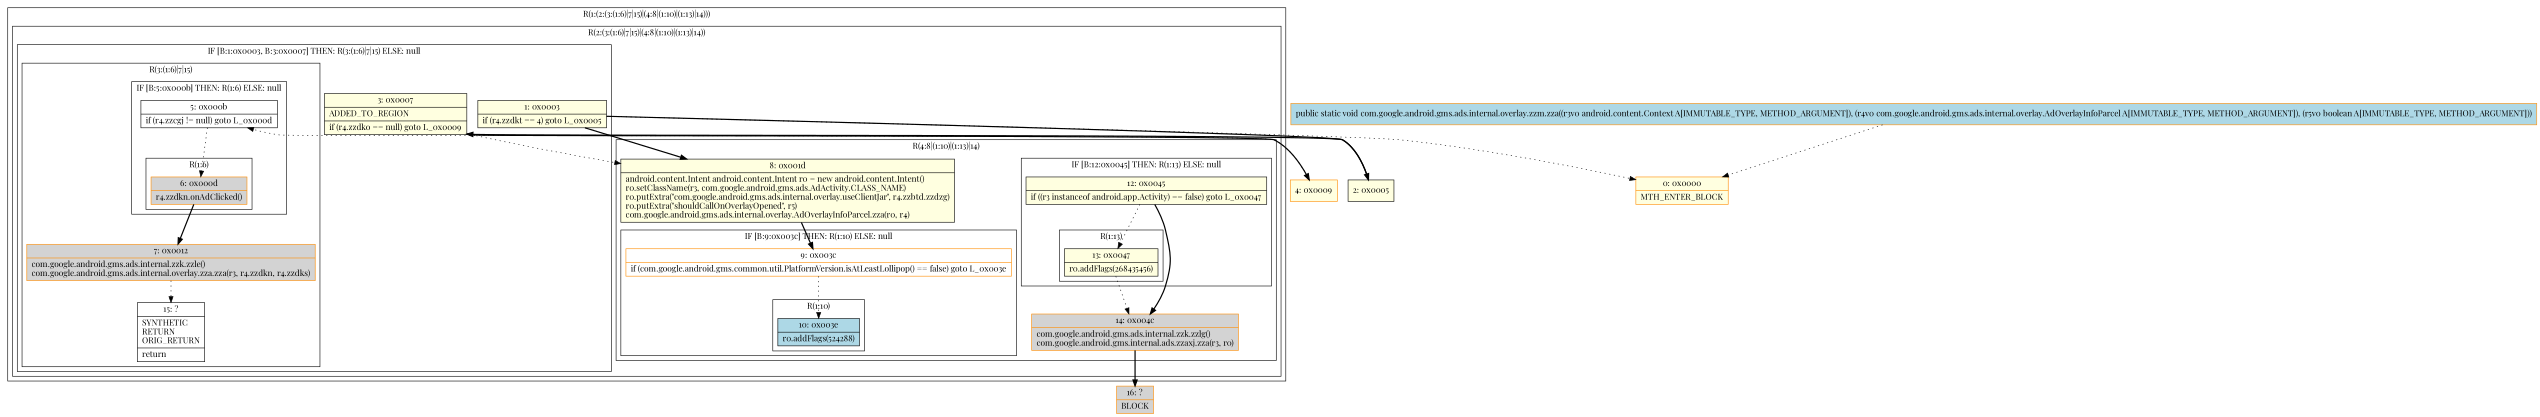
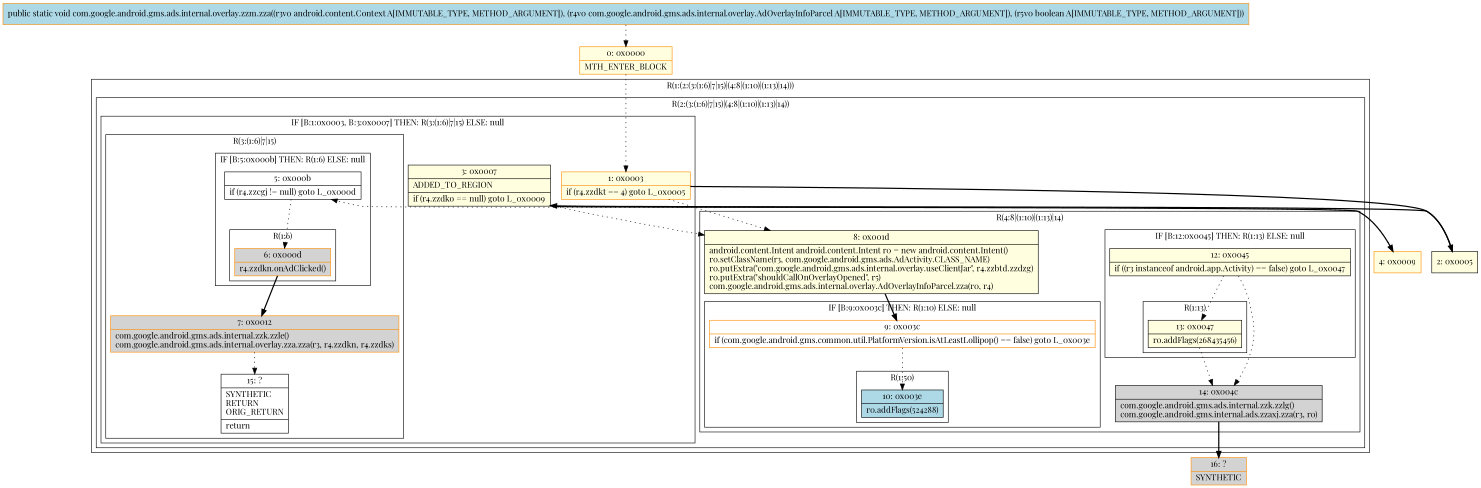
node "1: 0x0003": color black -> darkorange
edge "1: 0x0003" -> "0: 0x0000": reversed
edge "1: 0x0003" -> "8: 0x001d": style bold -> dotted
edge "12: 0x0045" -> "14: 0x004c": style bold -> dotted
cluster "R(1:10)": label "R(1:10)" -> "R(1:50)"
node "14: 0x004c": color darkorange -> black
node "16: ?": text "BLOCK" -> "SYNTHETIC"
